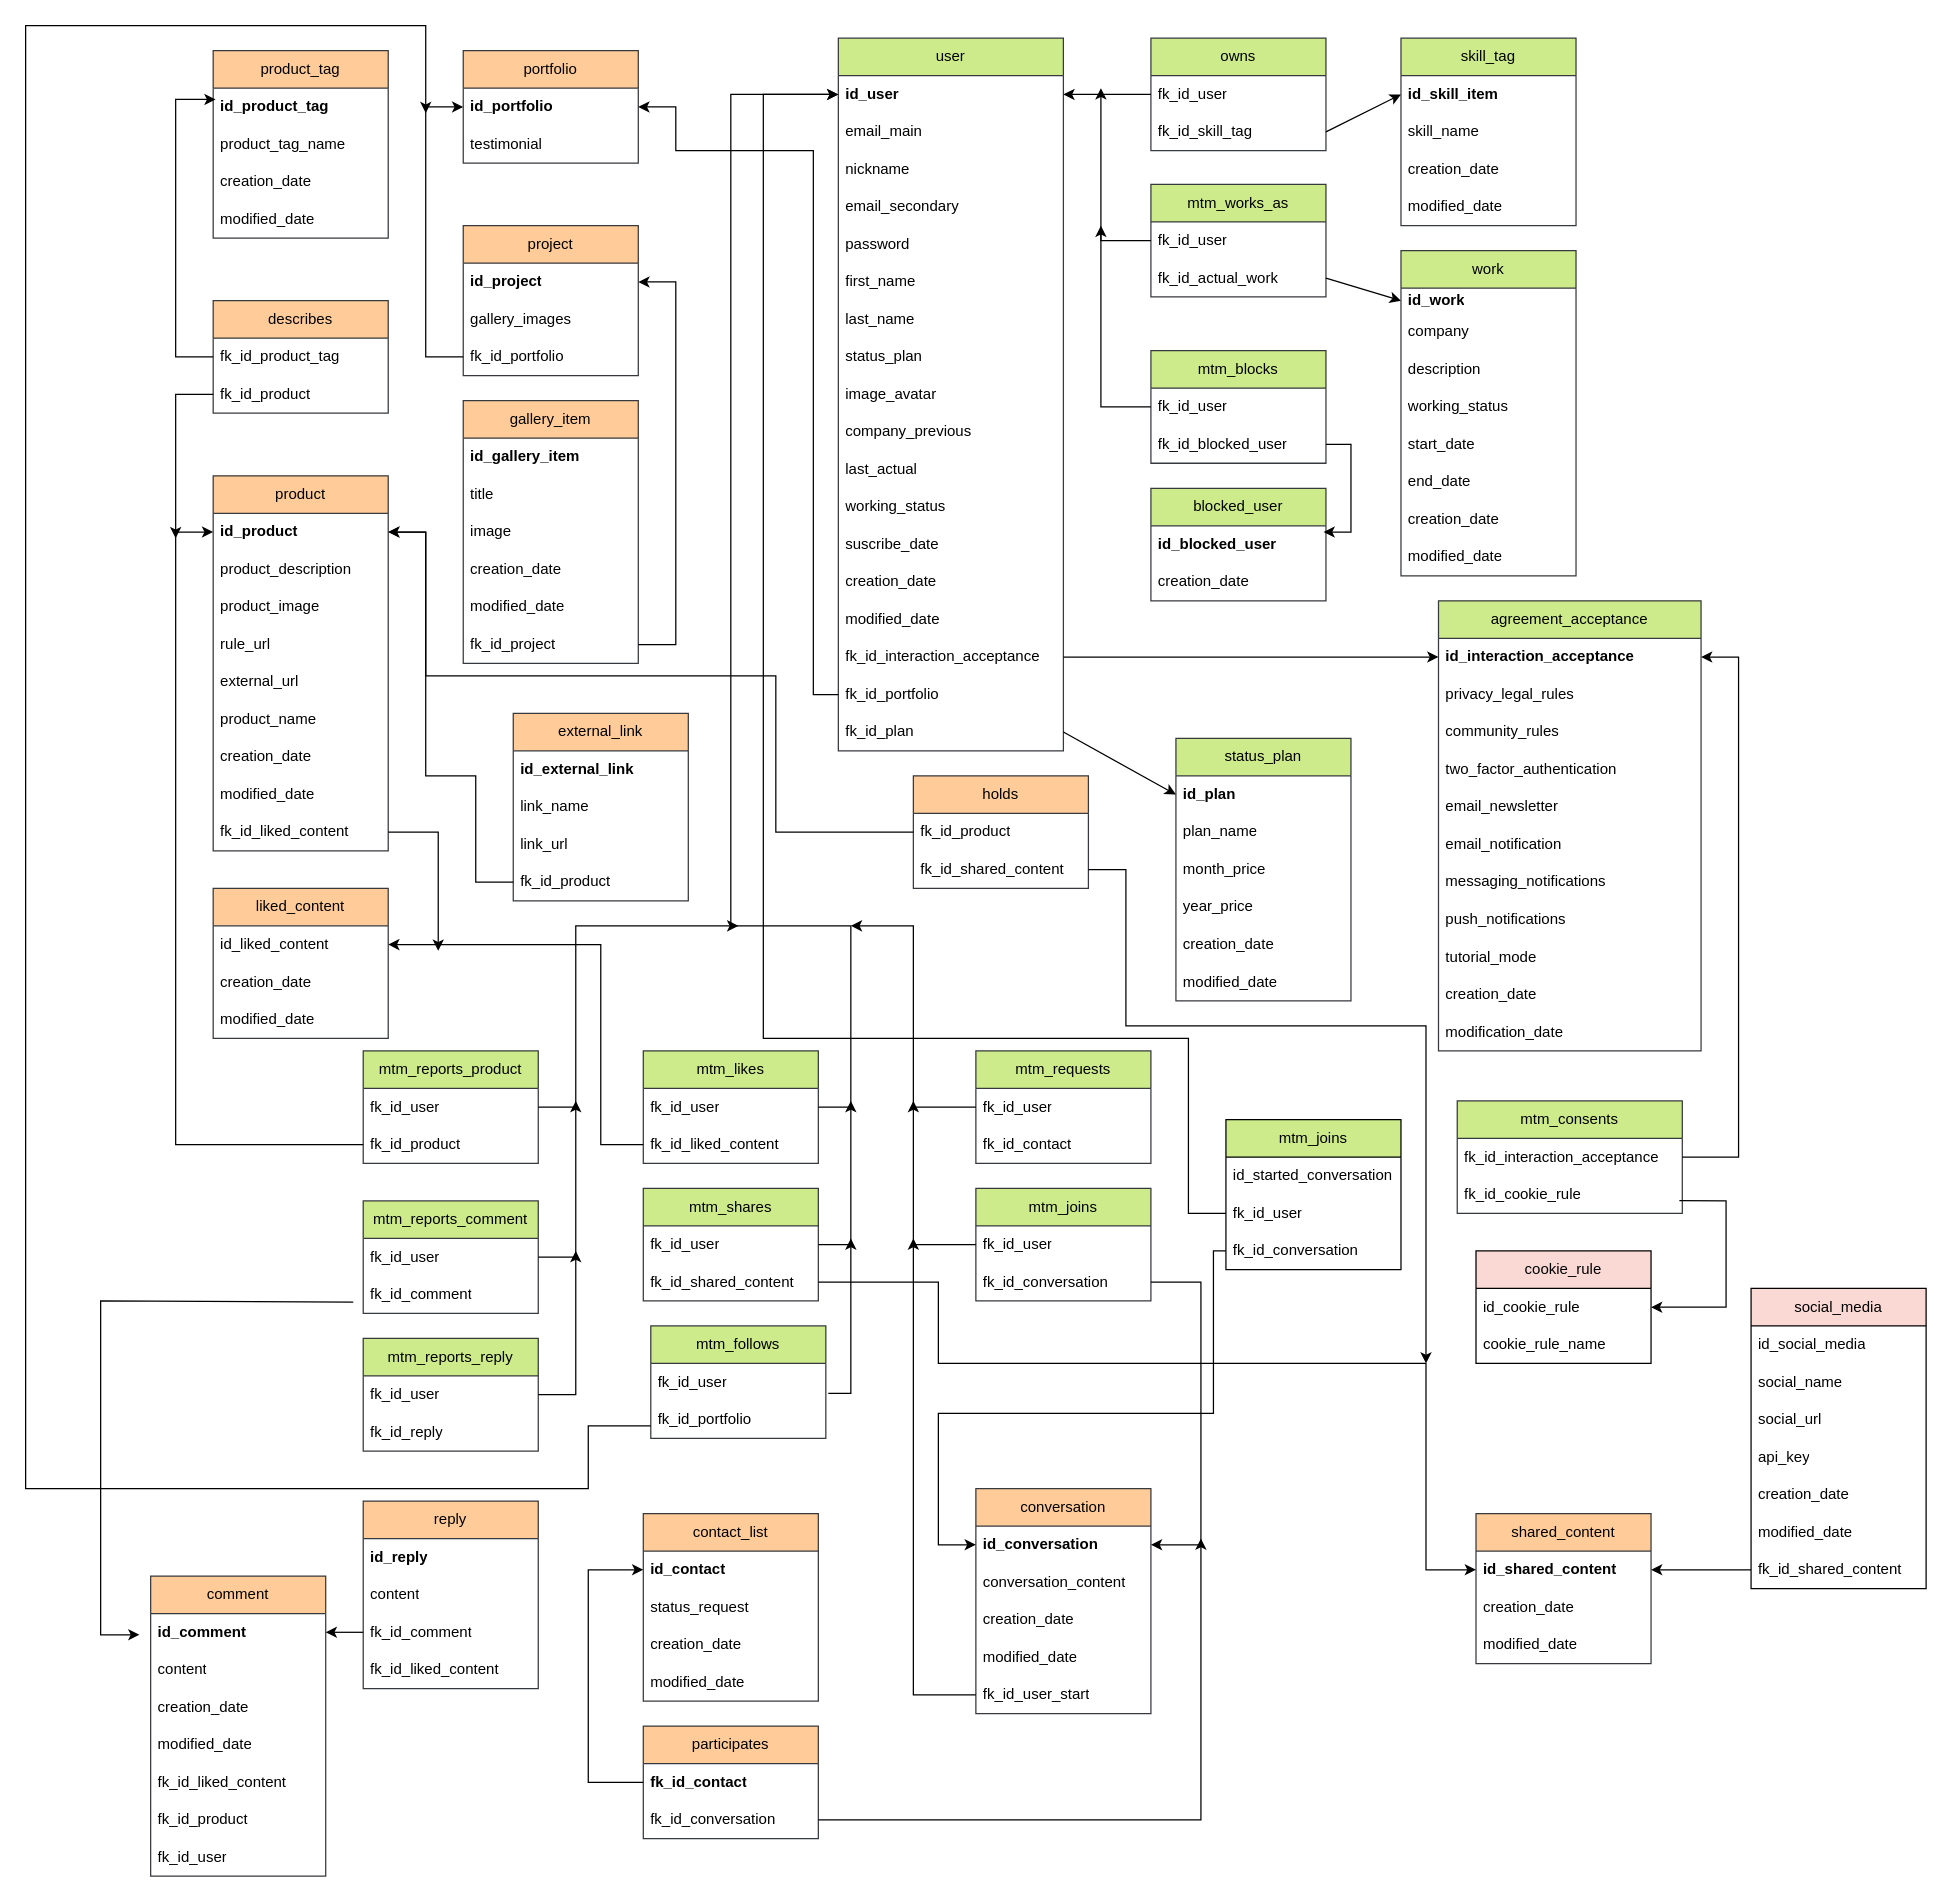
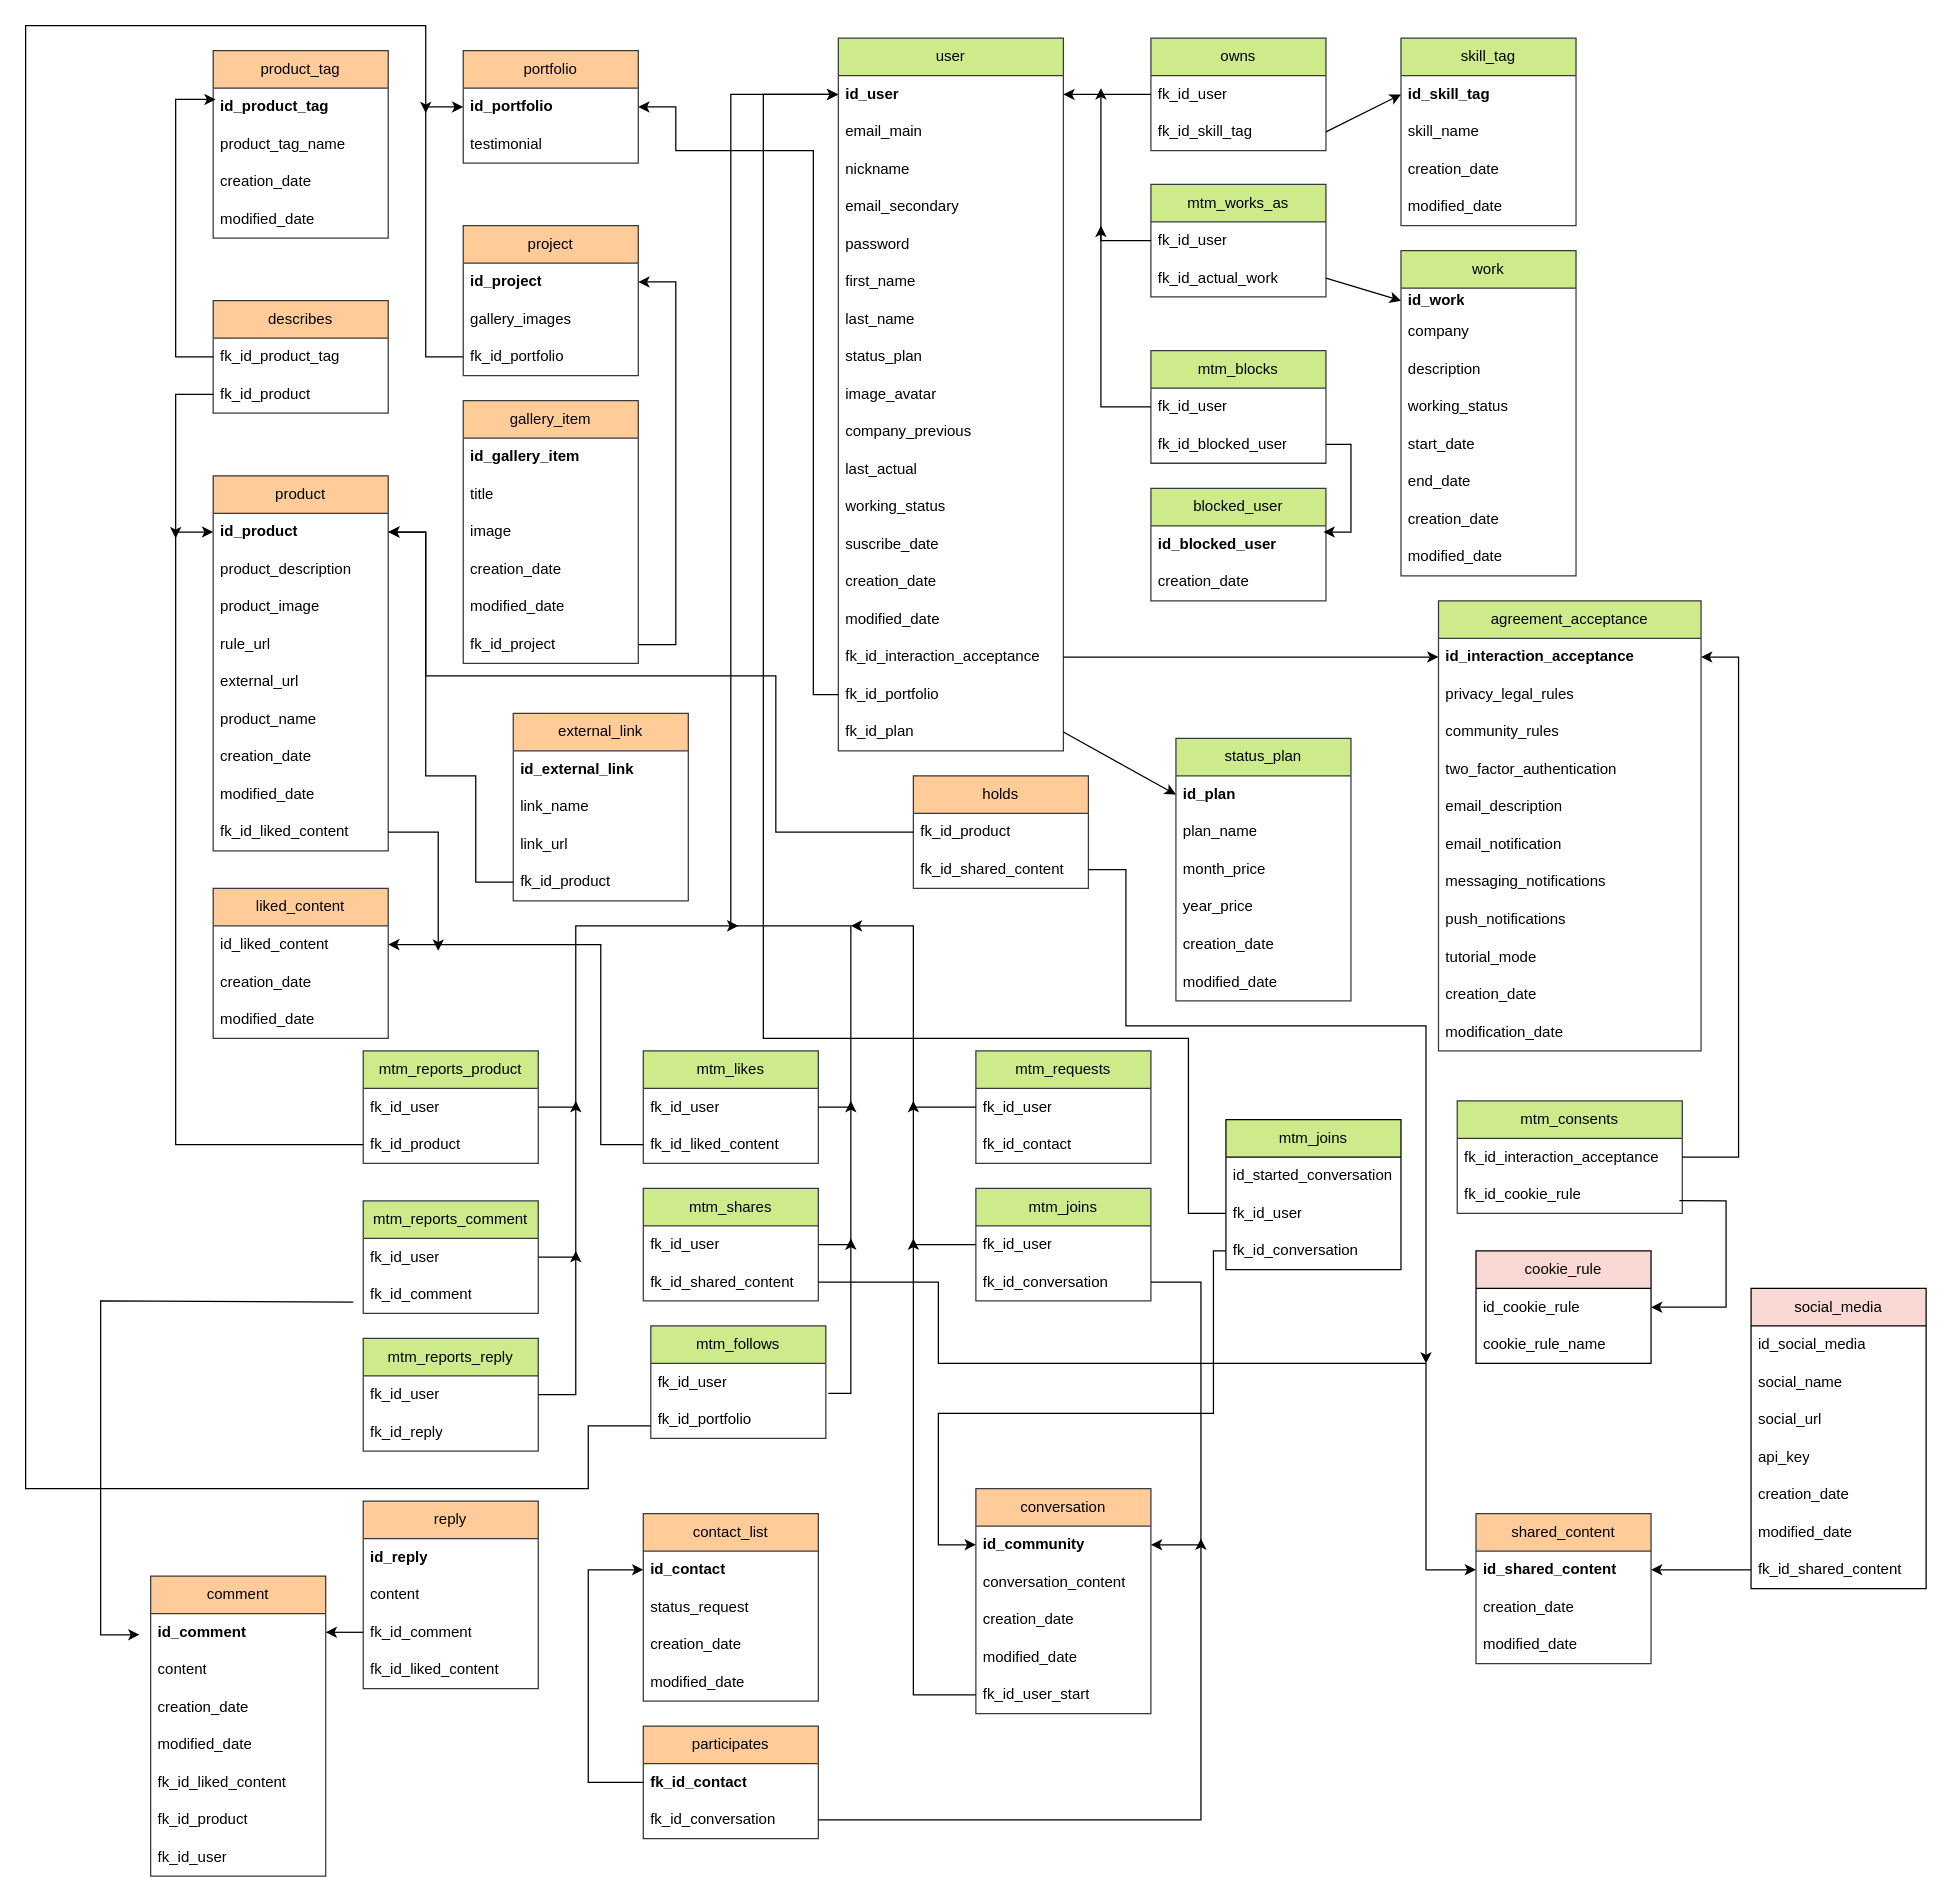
node "id_skill_item": label "id_skill_item" -> "id_skill_tag"
node "email_newsletter": label "email_newsletter" -> "email_description"
node "id_conversation": label "id_conversation" -> "id_community"
